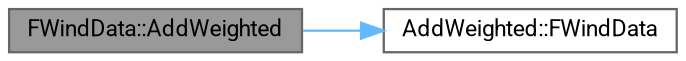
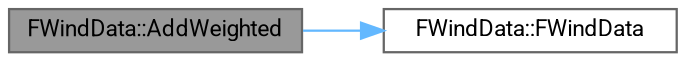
node "AddWeighted::FWindData": label "AddWeighted::FWindData" -> "FWindData::FWindData"
